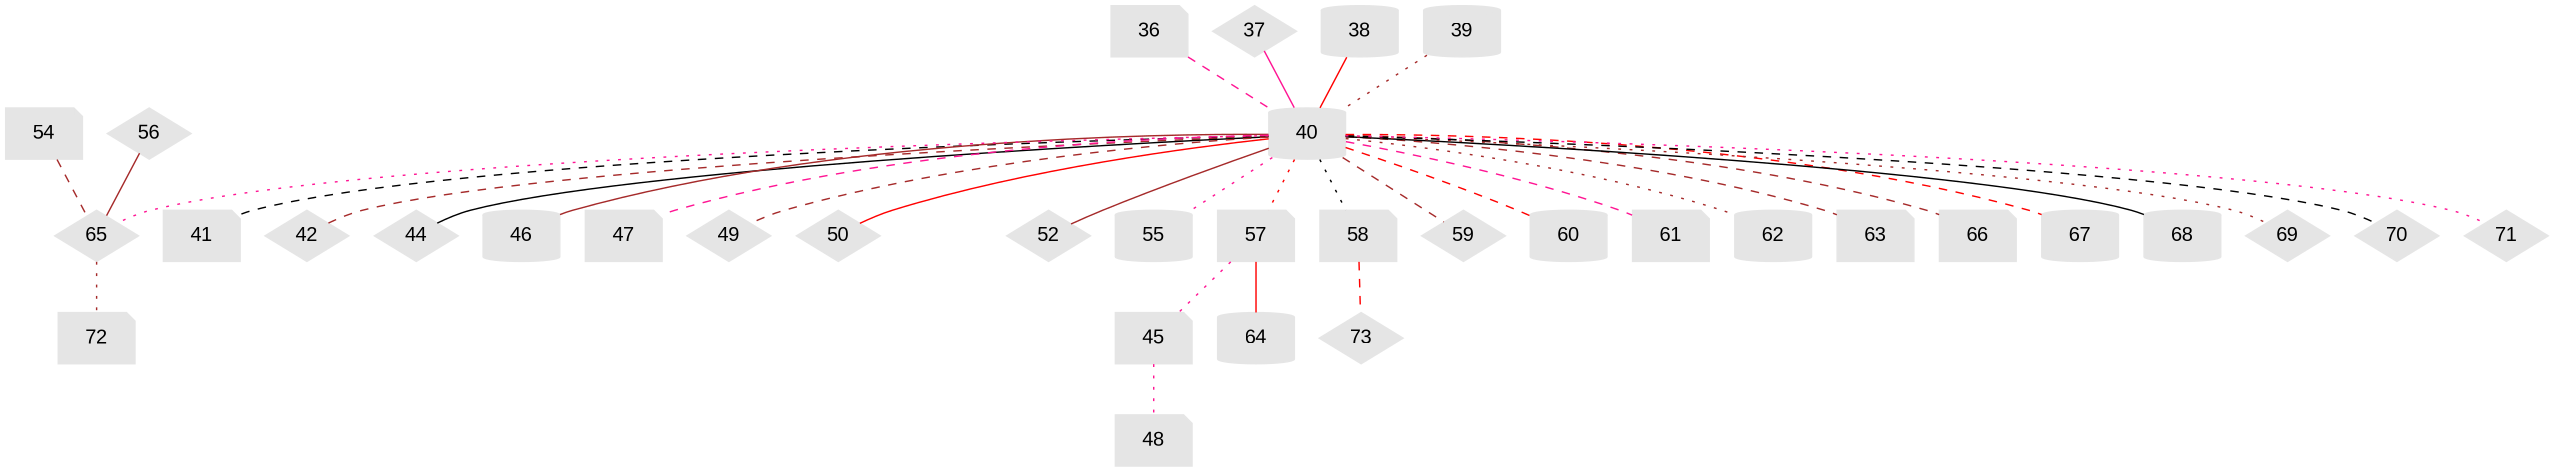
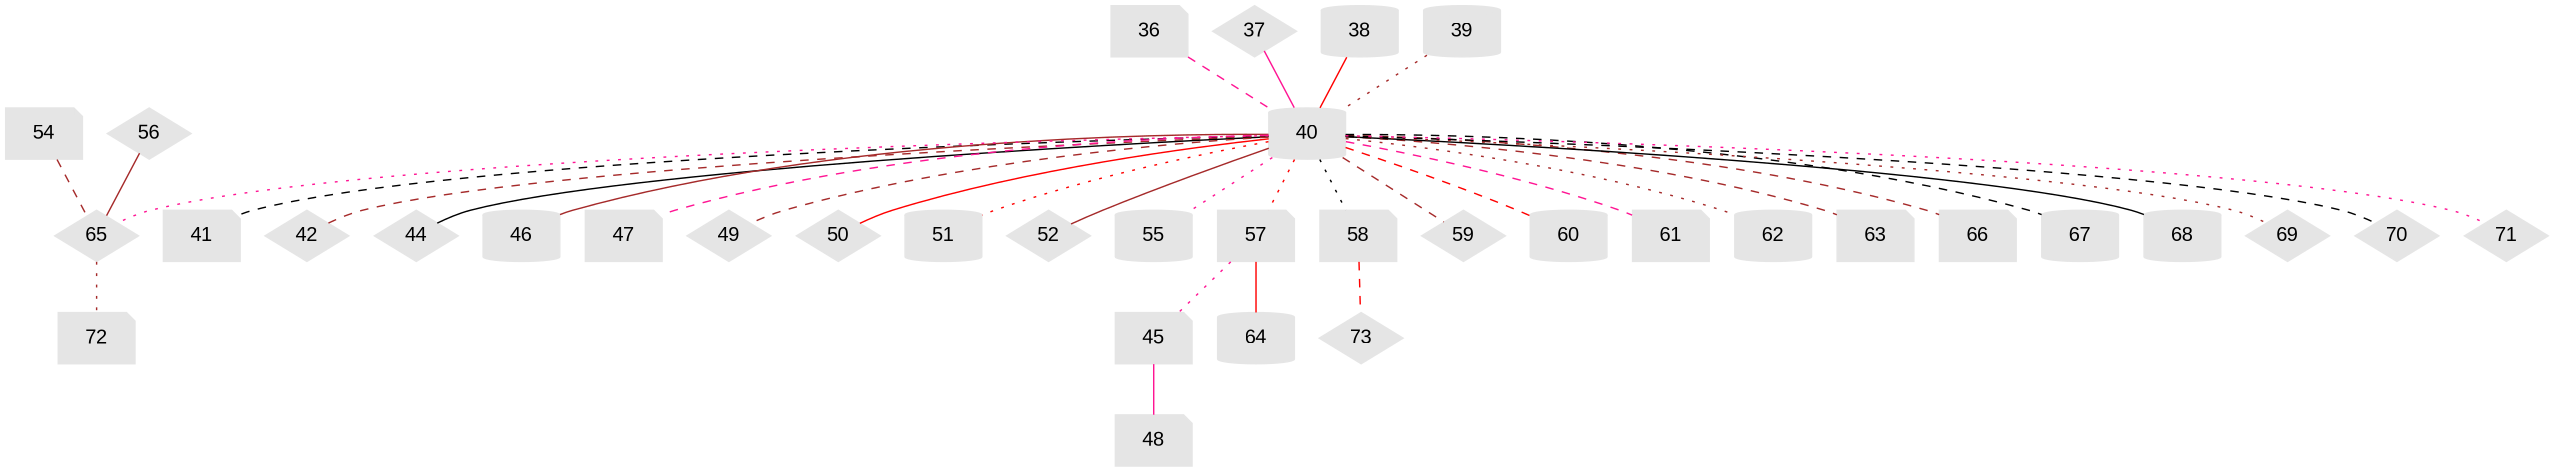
edge "40" -- "67": color red -> black
node "51": added
edge "45" -- "48": style dotted -> solid
